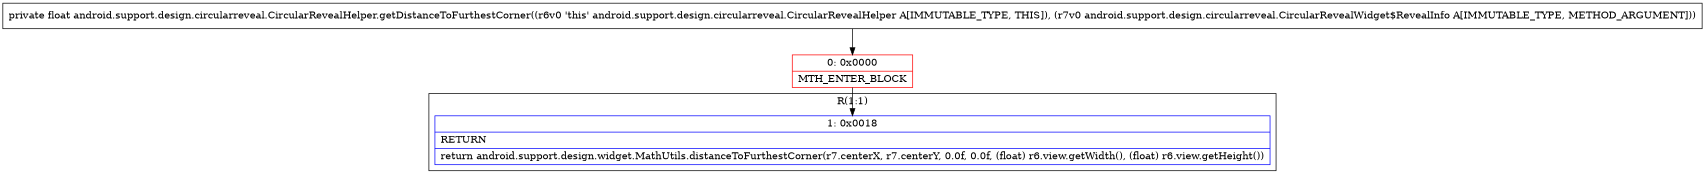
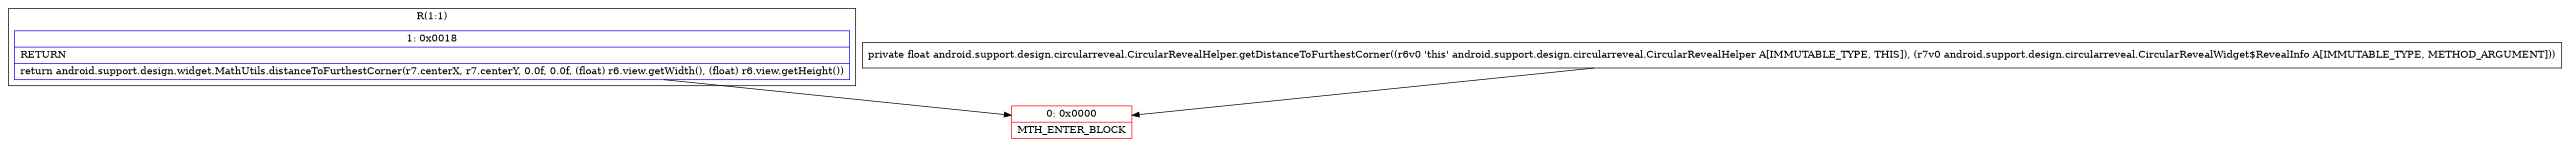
edge "0: 0x0000" -> "1: 0x0018": reversed
